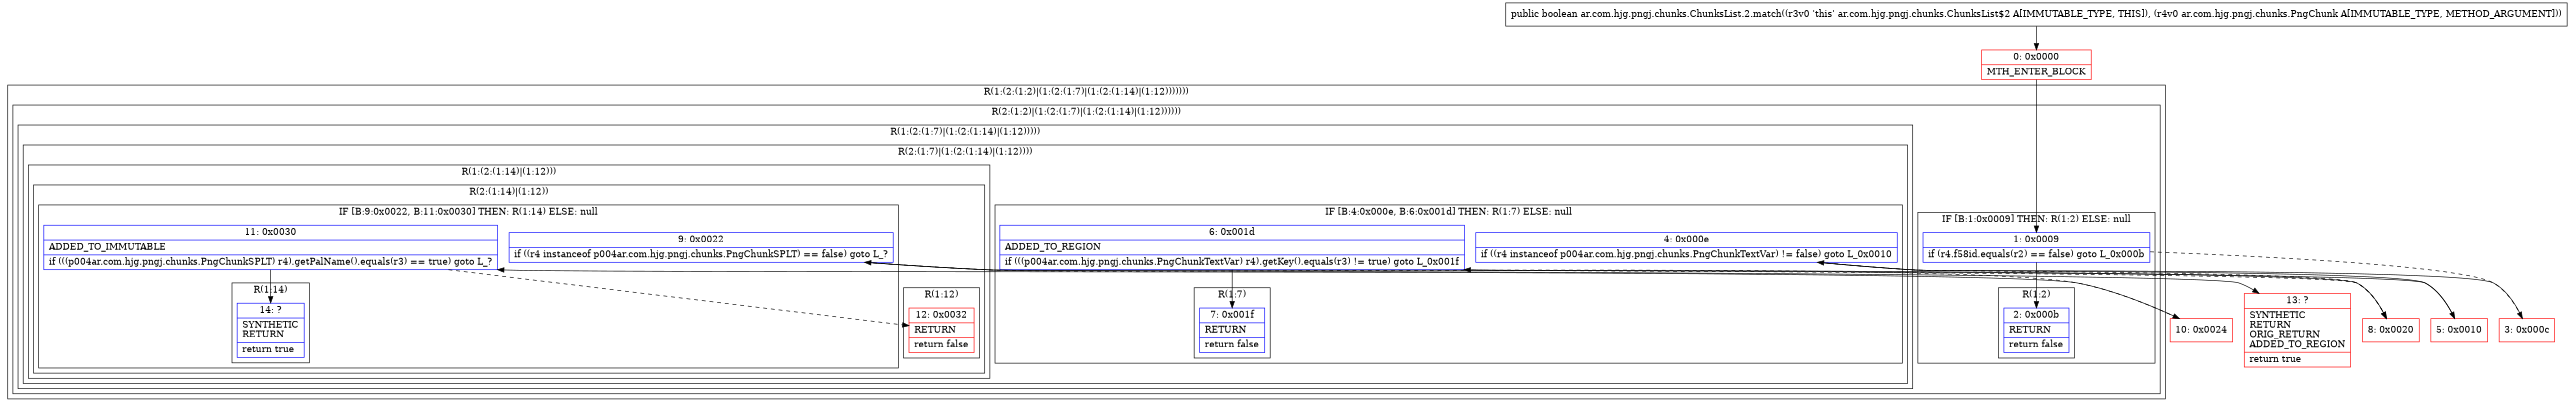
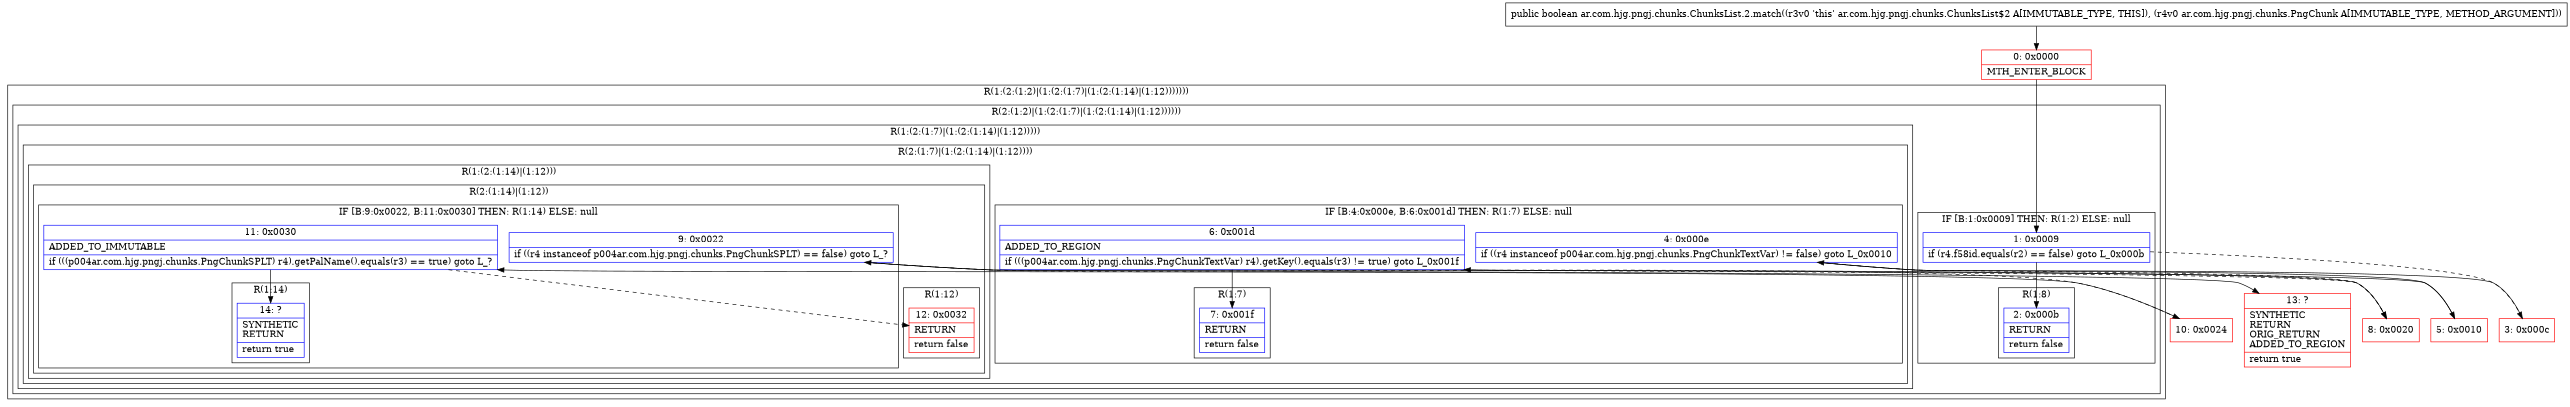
cluster "R(1:2)": label "R(1:2)" -> "R(1:8)"
